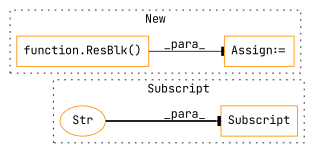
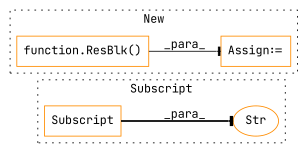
edge "Str" -> "Subscript": reversed
